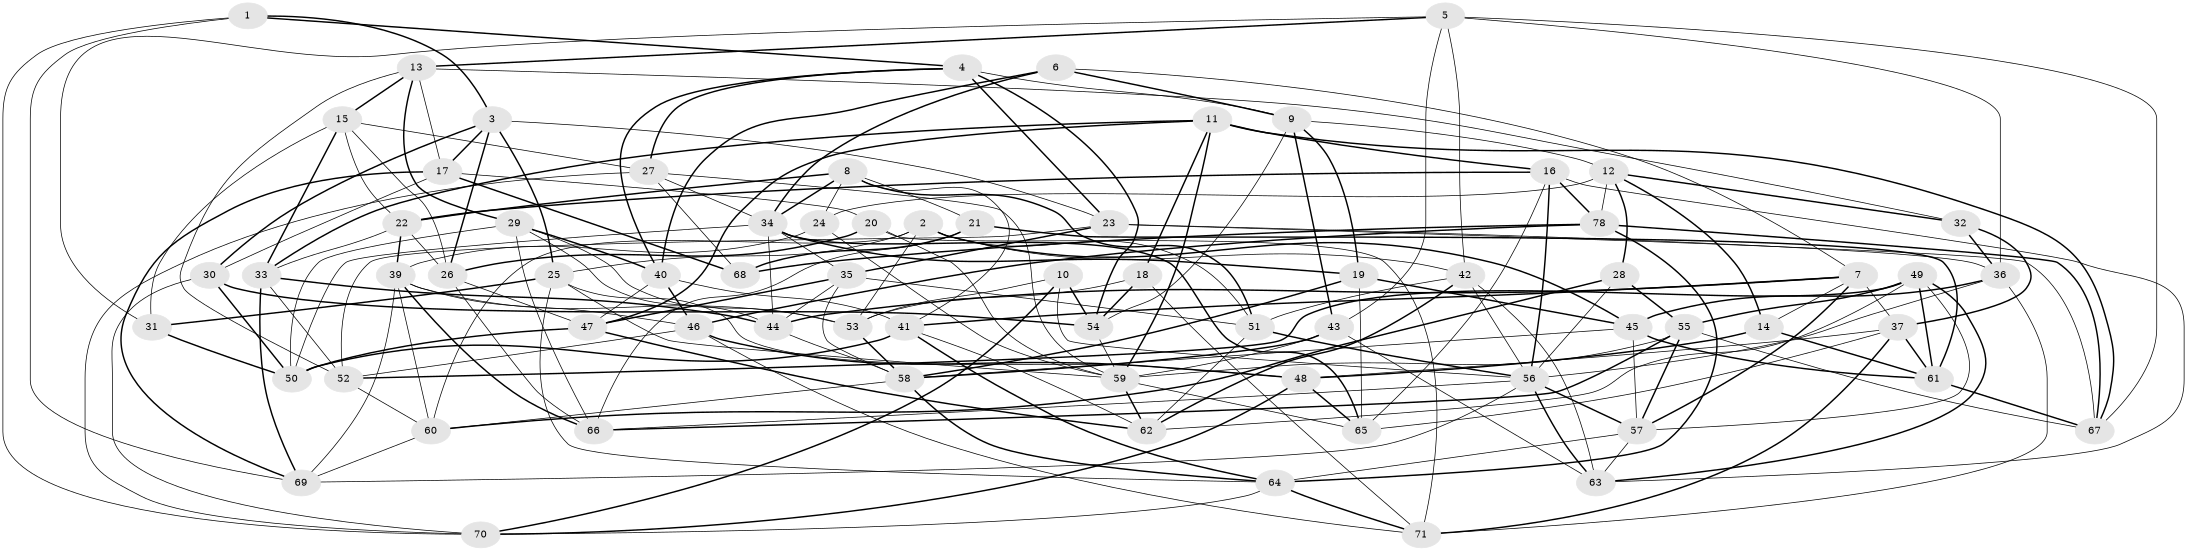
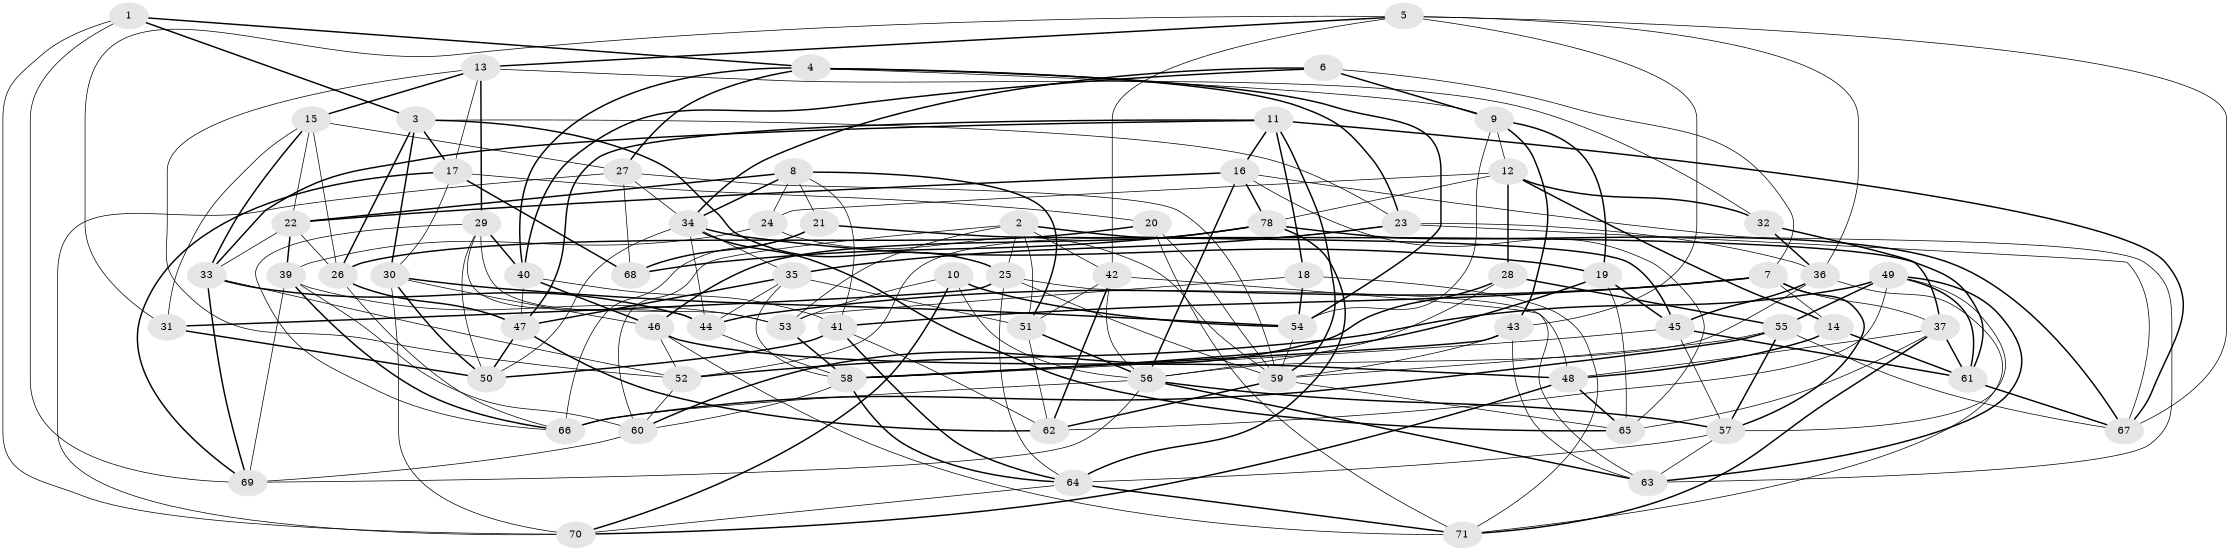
edge "26" -- "47": style solid -> bold
edge "39" -- "46": now "30" -- "46"
